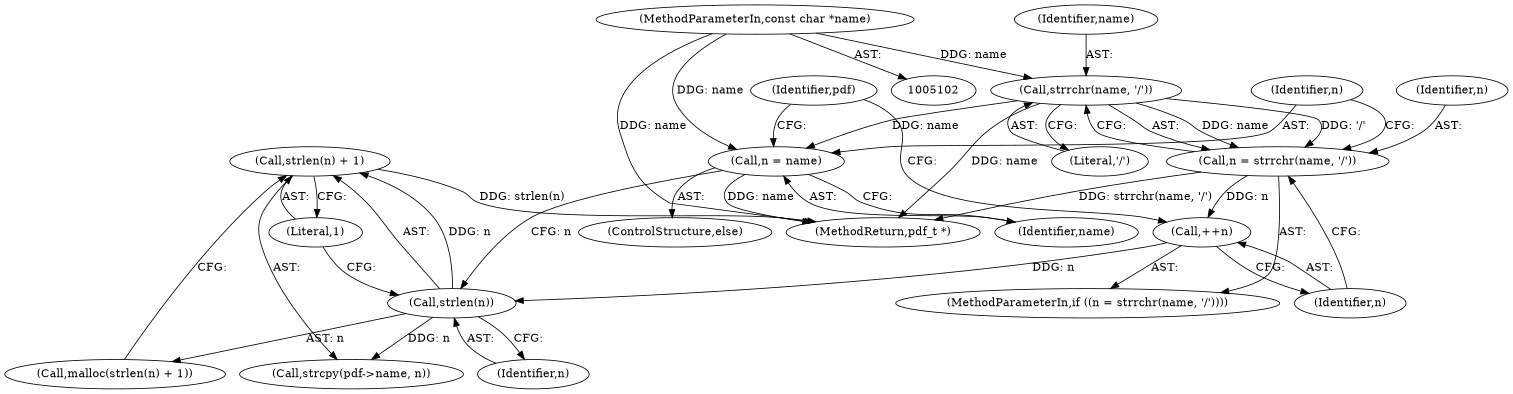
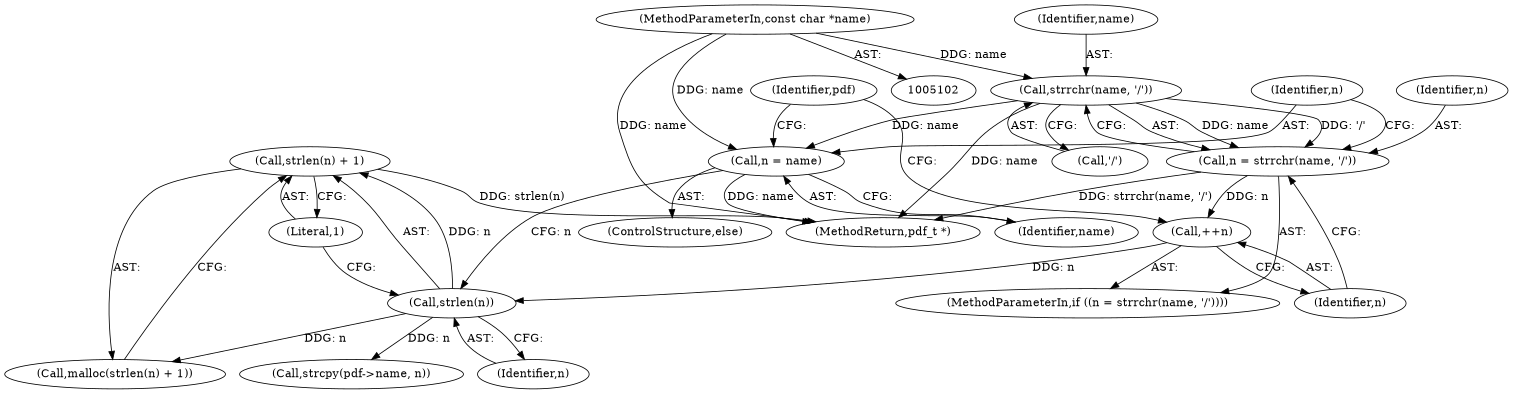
node "(Literal,'/')": label "(Literal,'/')" -> "(Call,'/')"
edge "(Call,strlen(n) + 1)" -> "(Call,strcpy(pdf->name, n))": now "(Call,strlen(n) + 1)" -> "(Call,malloc(strlen(n) + 1))"
edge "(Call,strlen(n))" -> "(Call,malloc(strlen(n) + 1))": label "AST: n" -> "DDG: n"
